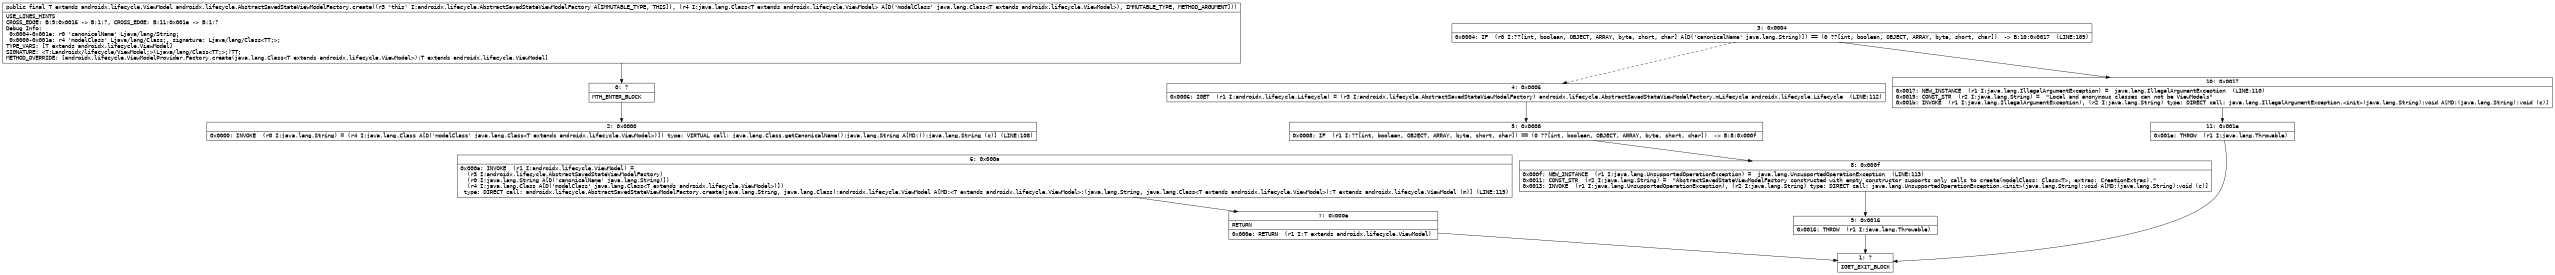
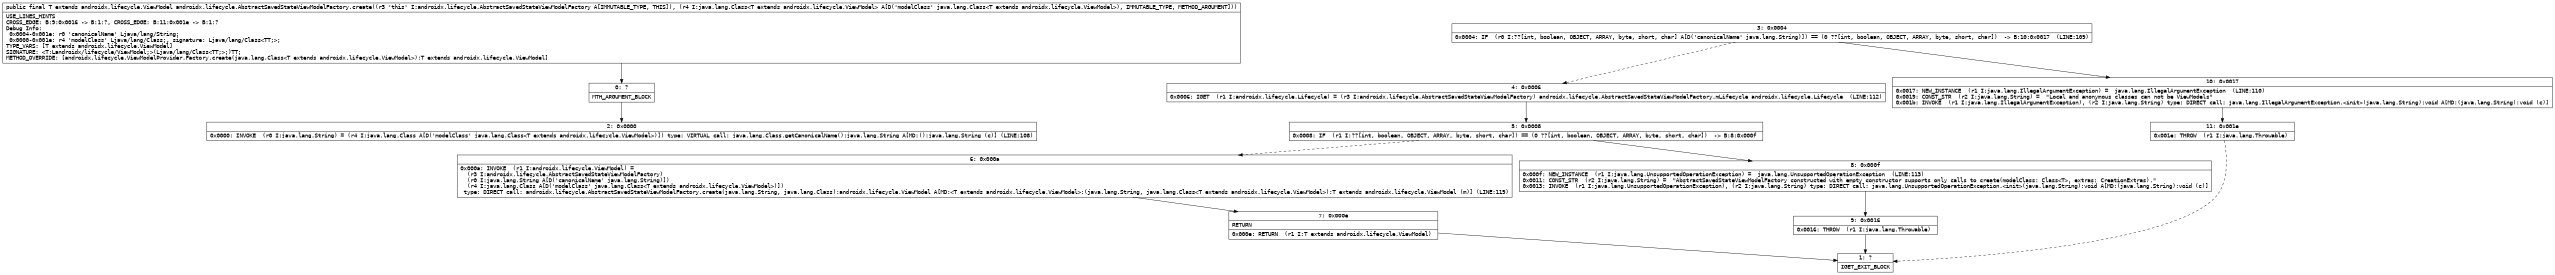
node "0: ?": text "MTH_ENTER_BLOCK" -> "MTH_ARGUMENT_BLOCK"
edge "5: 0x0008" -> "6: 0x000a": added
edge "11: 0x001e" -> "1: ?": style solid -> dashed
